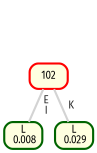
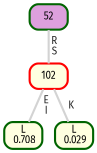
node "52": added
node "L 0.008": label "L 0.008" -> "L 0.708"
